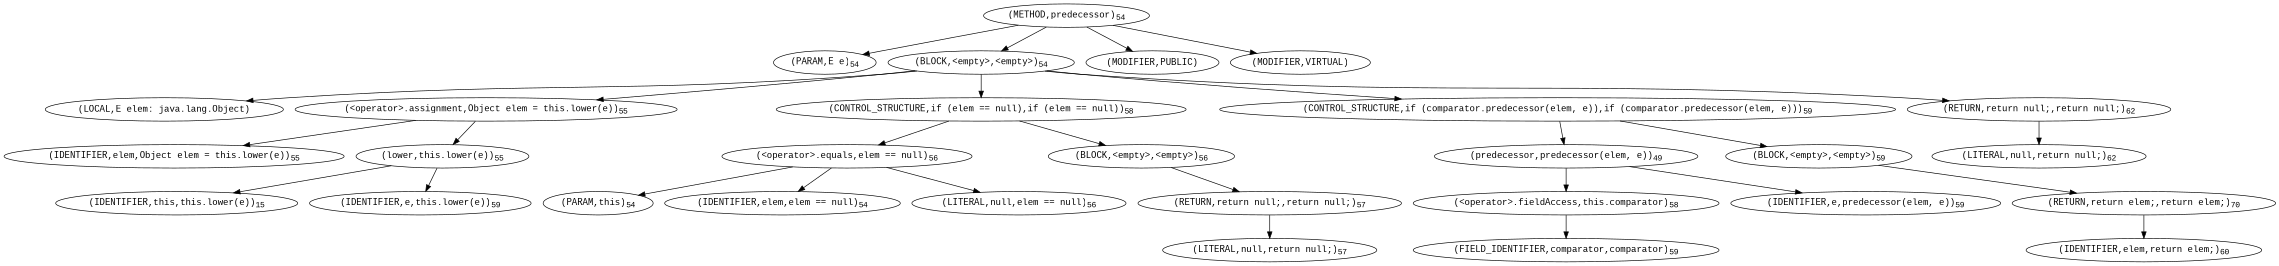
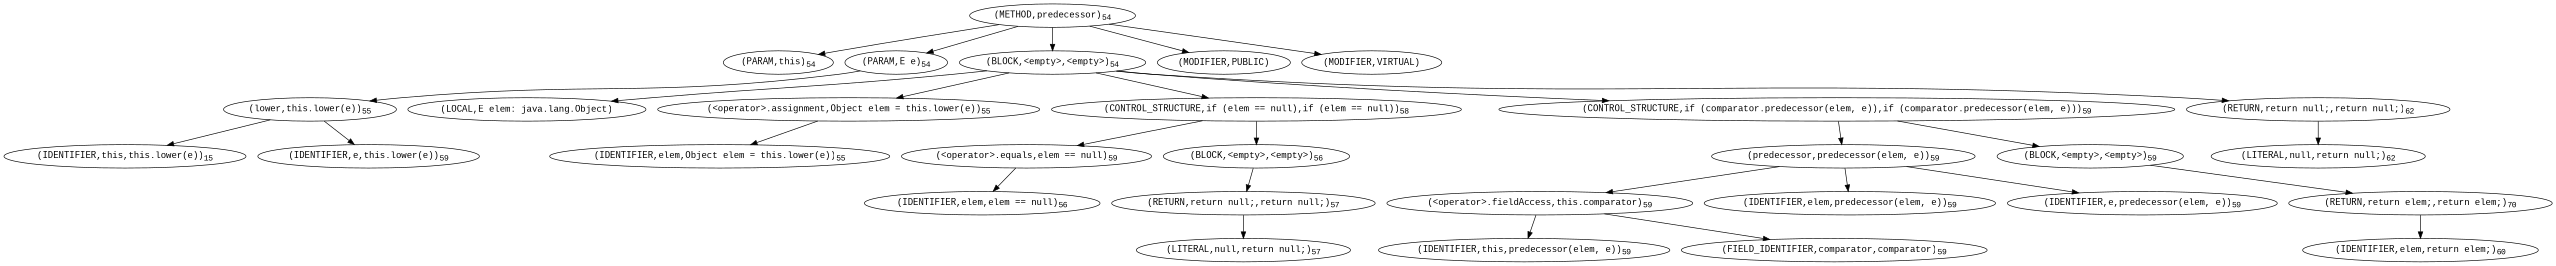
edge "(<operator>.assignment,Object elem = this.lower(e))" -> "(lower,this.lower(e))": now "(PARAM,E e)" -> "(lower,this.lower(e))"
node "(<operator>.equals,elem == null)": text "56" -> "59"
node "(predecessor,predecessor(elem, e))": text "49" -> "59"
edge "(<operator>.equals,elem == null)" -> "(PARAM,this)": now "(METHOD,predecessor)" -> "(PARAM,this)"
node "(IDENTIFIER,elem,elem == null)": text "54" -> "56"
node "(<operator>.fieldAccess,this.comparator)": text "58" -> "59"
node "(LITERAL,null,elem == null)": removed
node "(IDENTIFIER,elem,predecessor(elem, e))": added
node "(IDENTIFIER,this,predecessor(elem, e))": added
